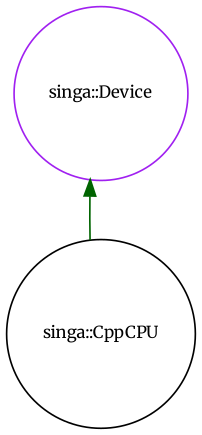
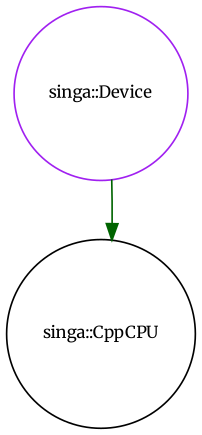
edge "singa::CppCPU" -> "singa::Device": reversed
